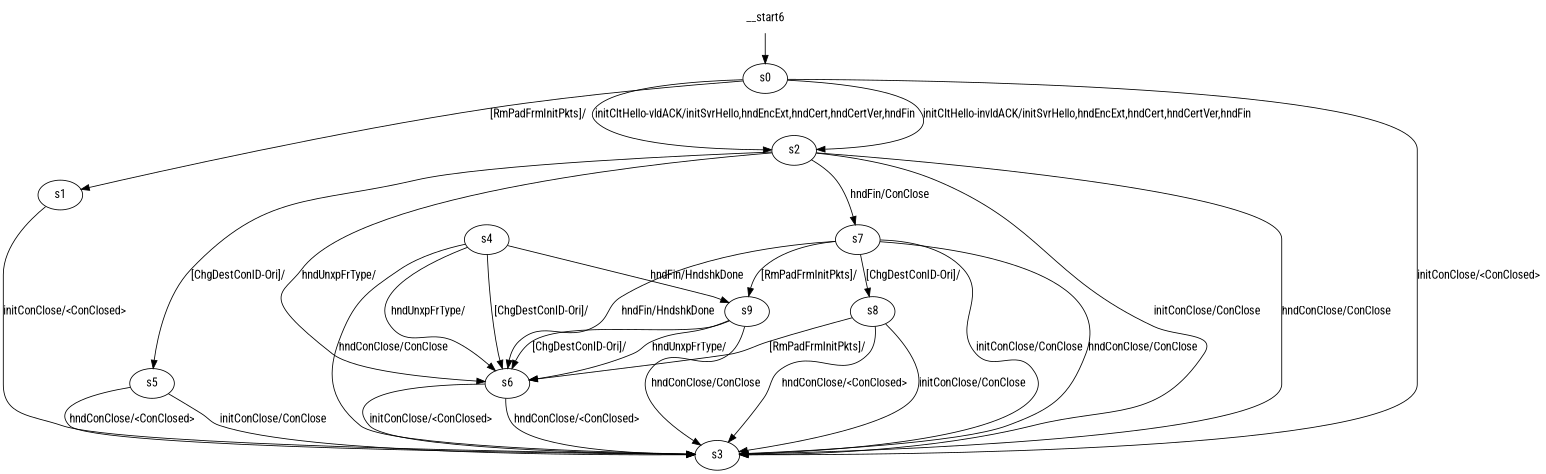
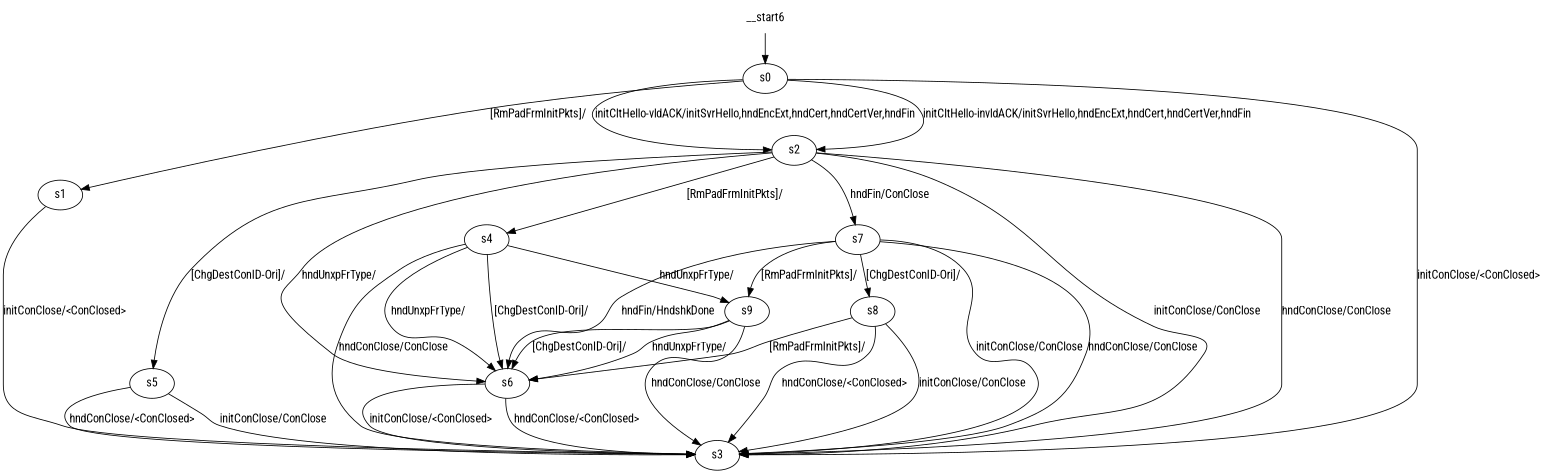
edge "s2" -> "s4": added, label "[RmPadFrmInitPkts]/"
edge "s4" -> "s9": label "hndFin/HndshkDone " -> "hndUnxpFrType/ "
